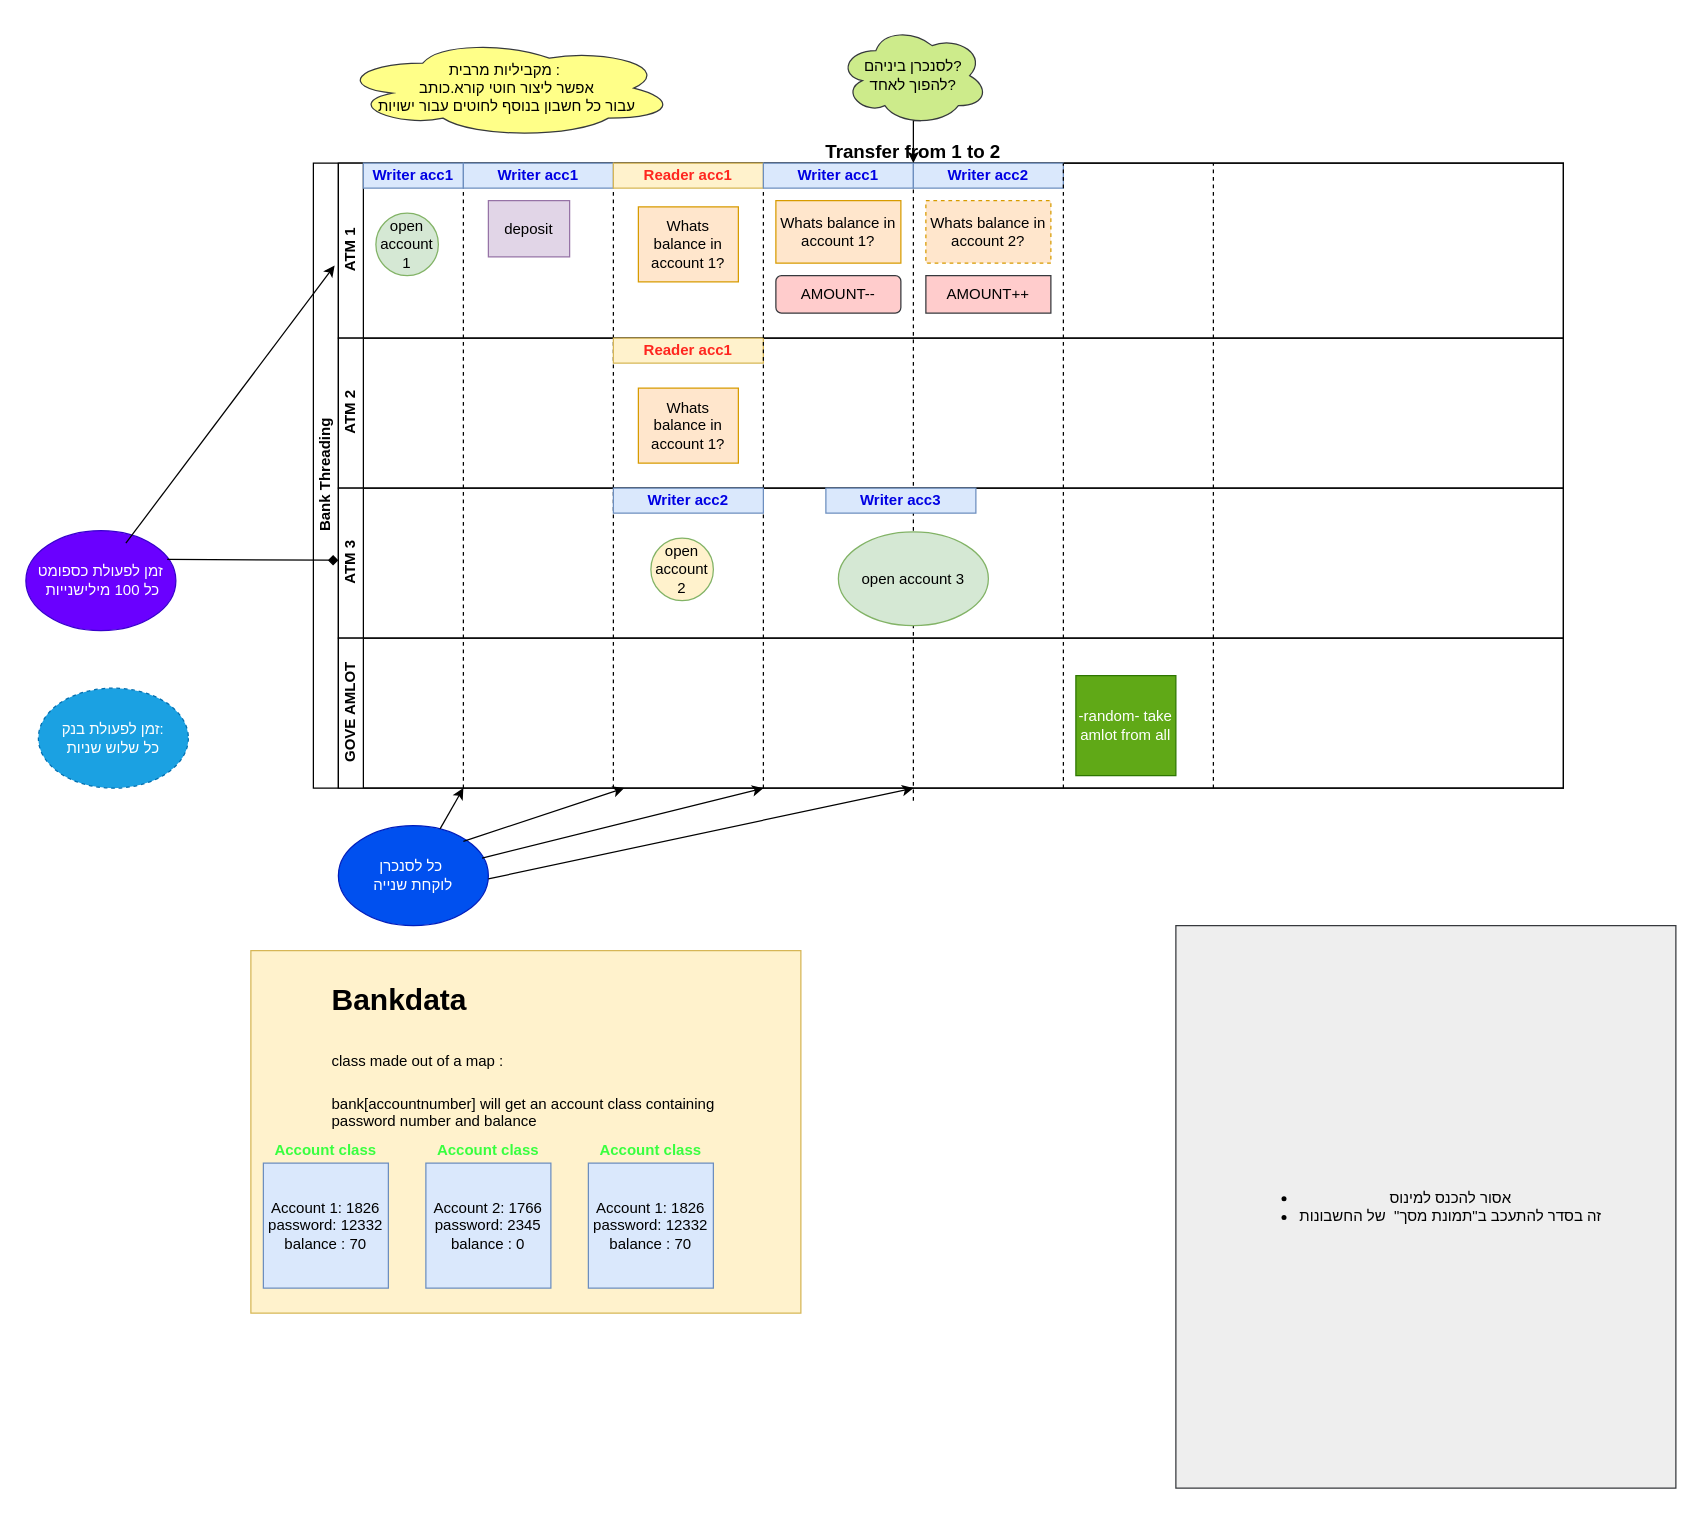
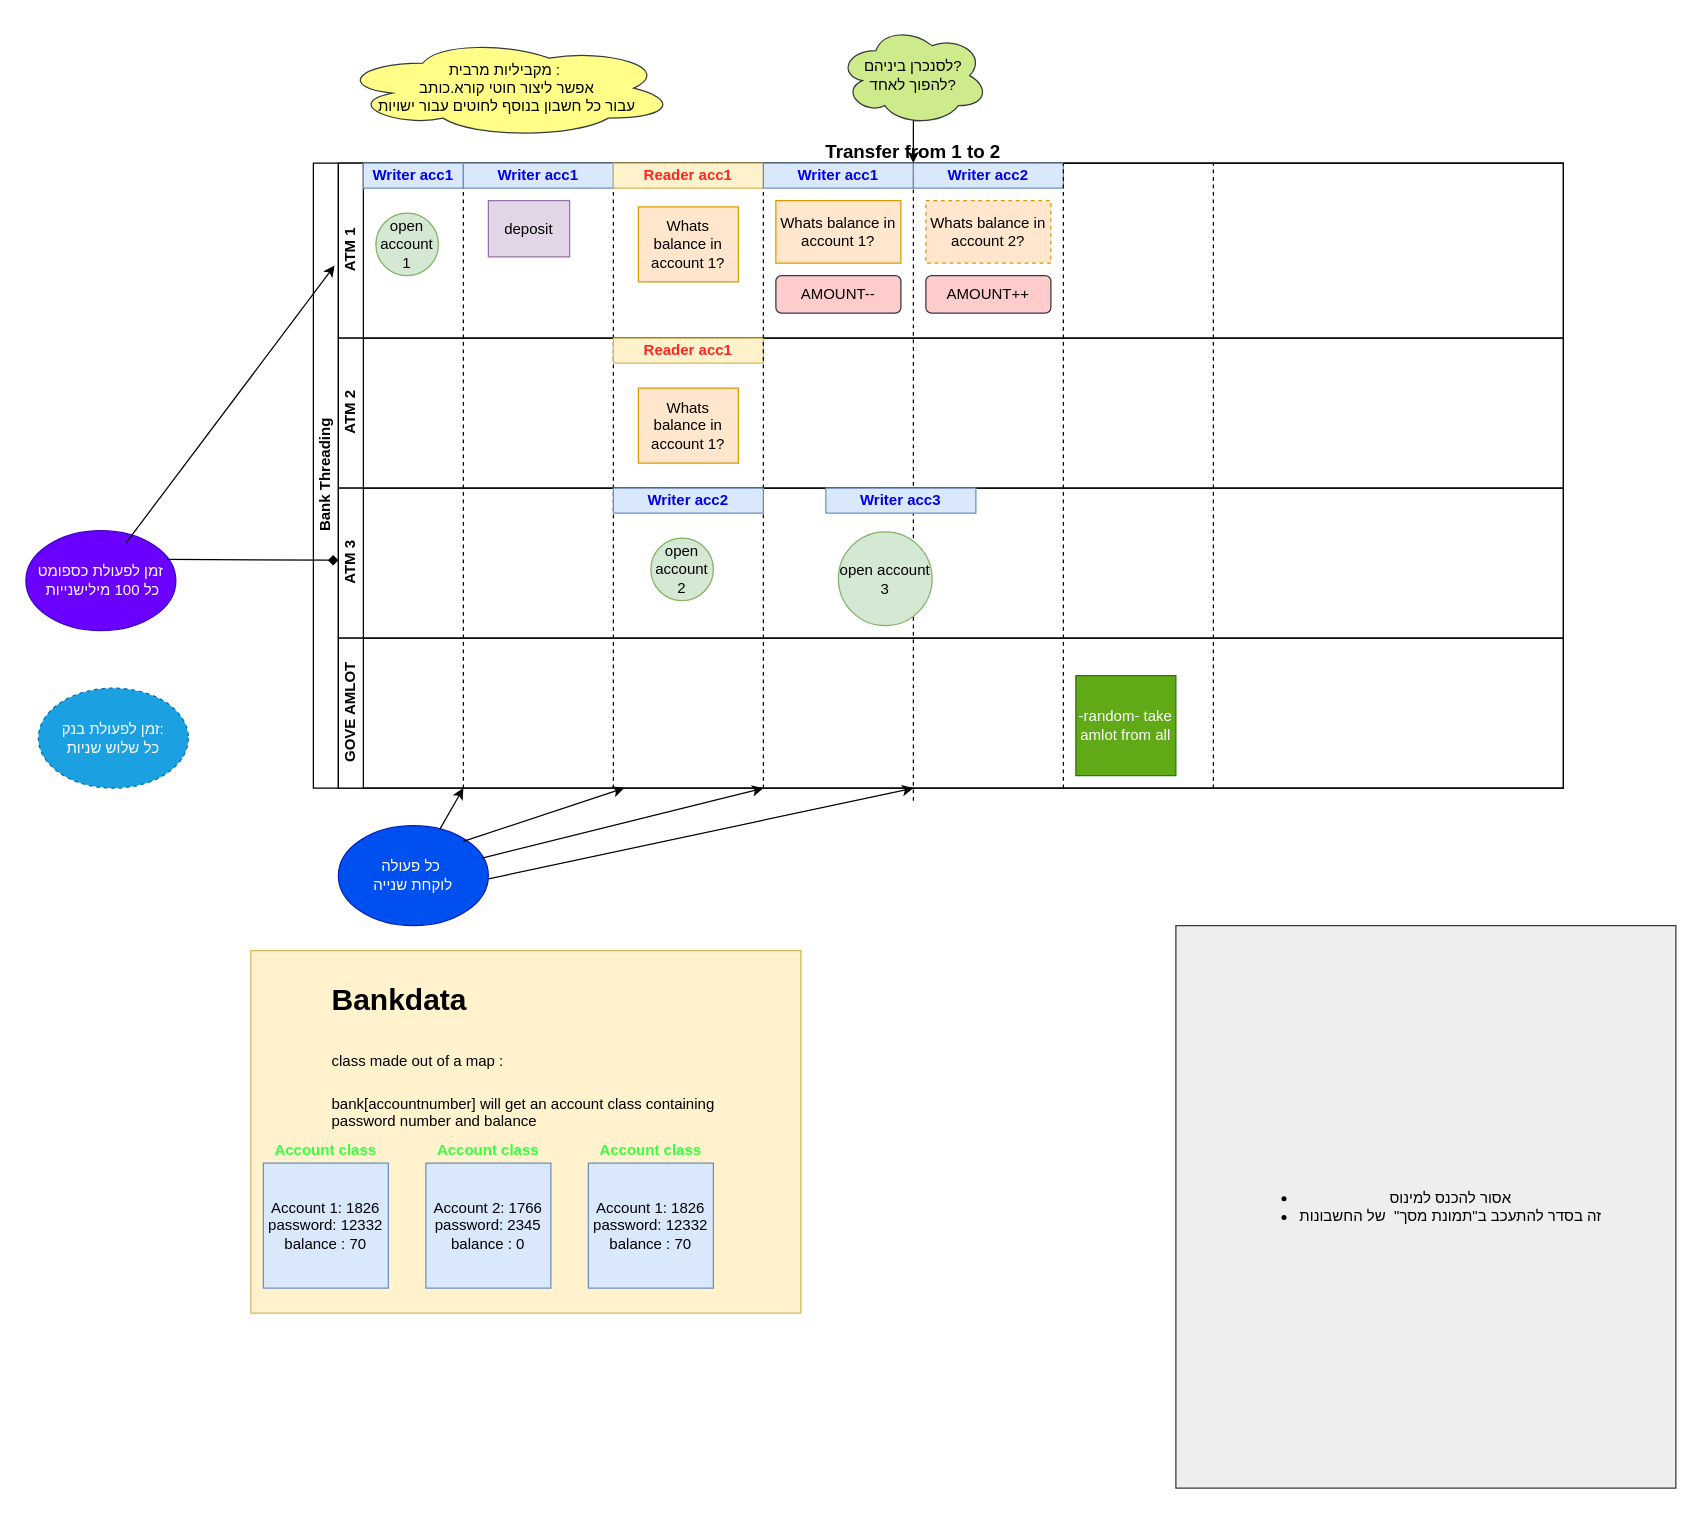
node "AMOUNT++": shape rectangle -> rounded rectangle
node "open account 2": fillcolor #fff2cc -> #d5e8d4
node "open account 3": size 150x94 -> 94x94
node "כל לסנכרן לוקחת שנייה": label "כל לסנכרן לוקחת שנייה" -> "כל פעולה לוקחת שנייה"
